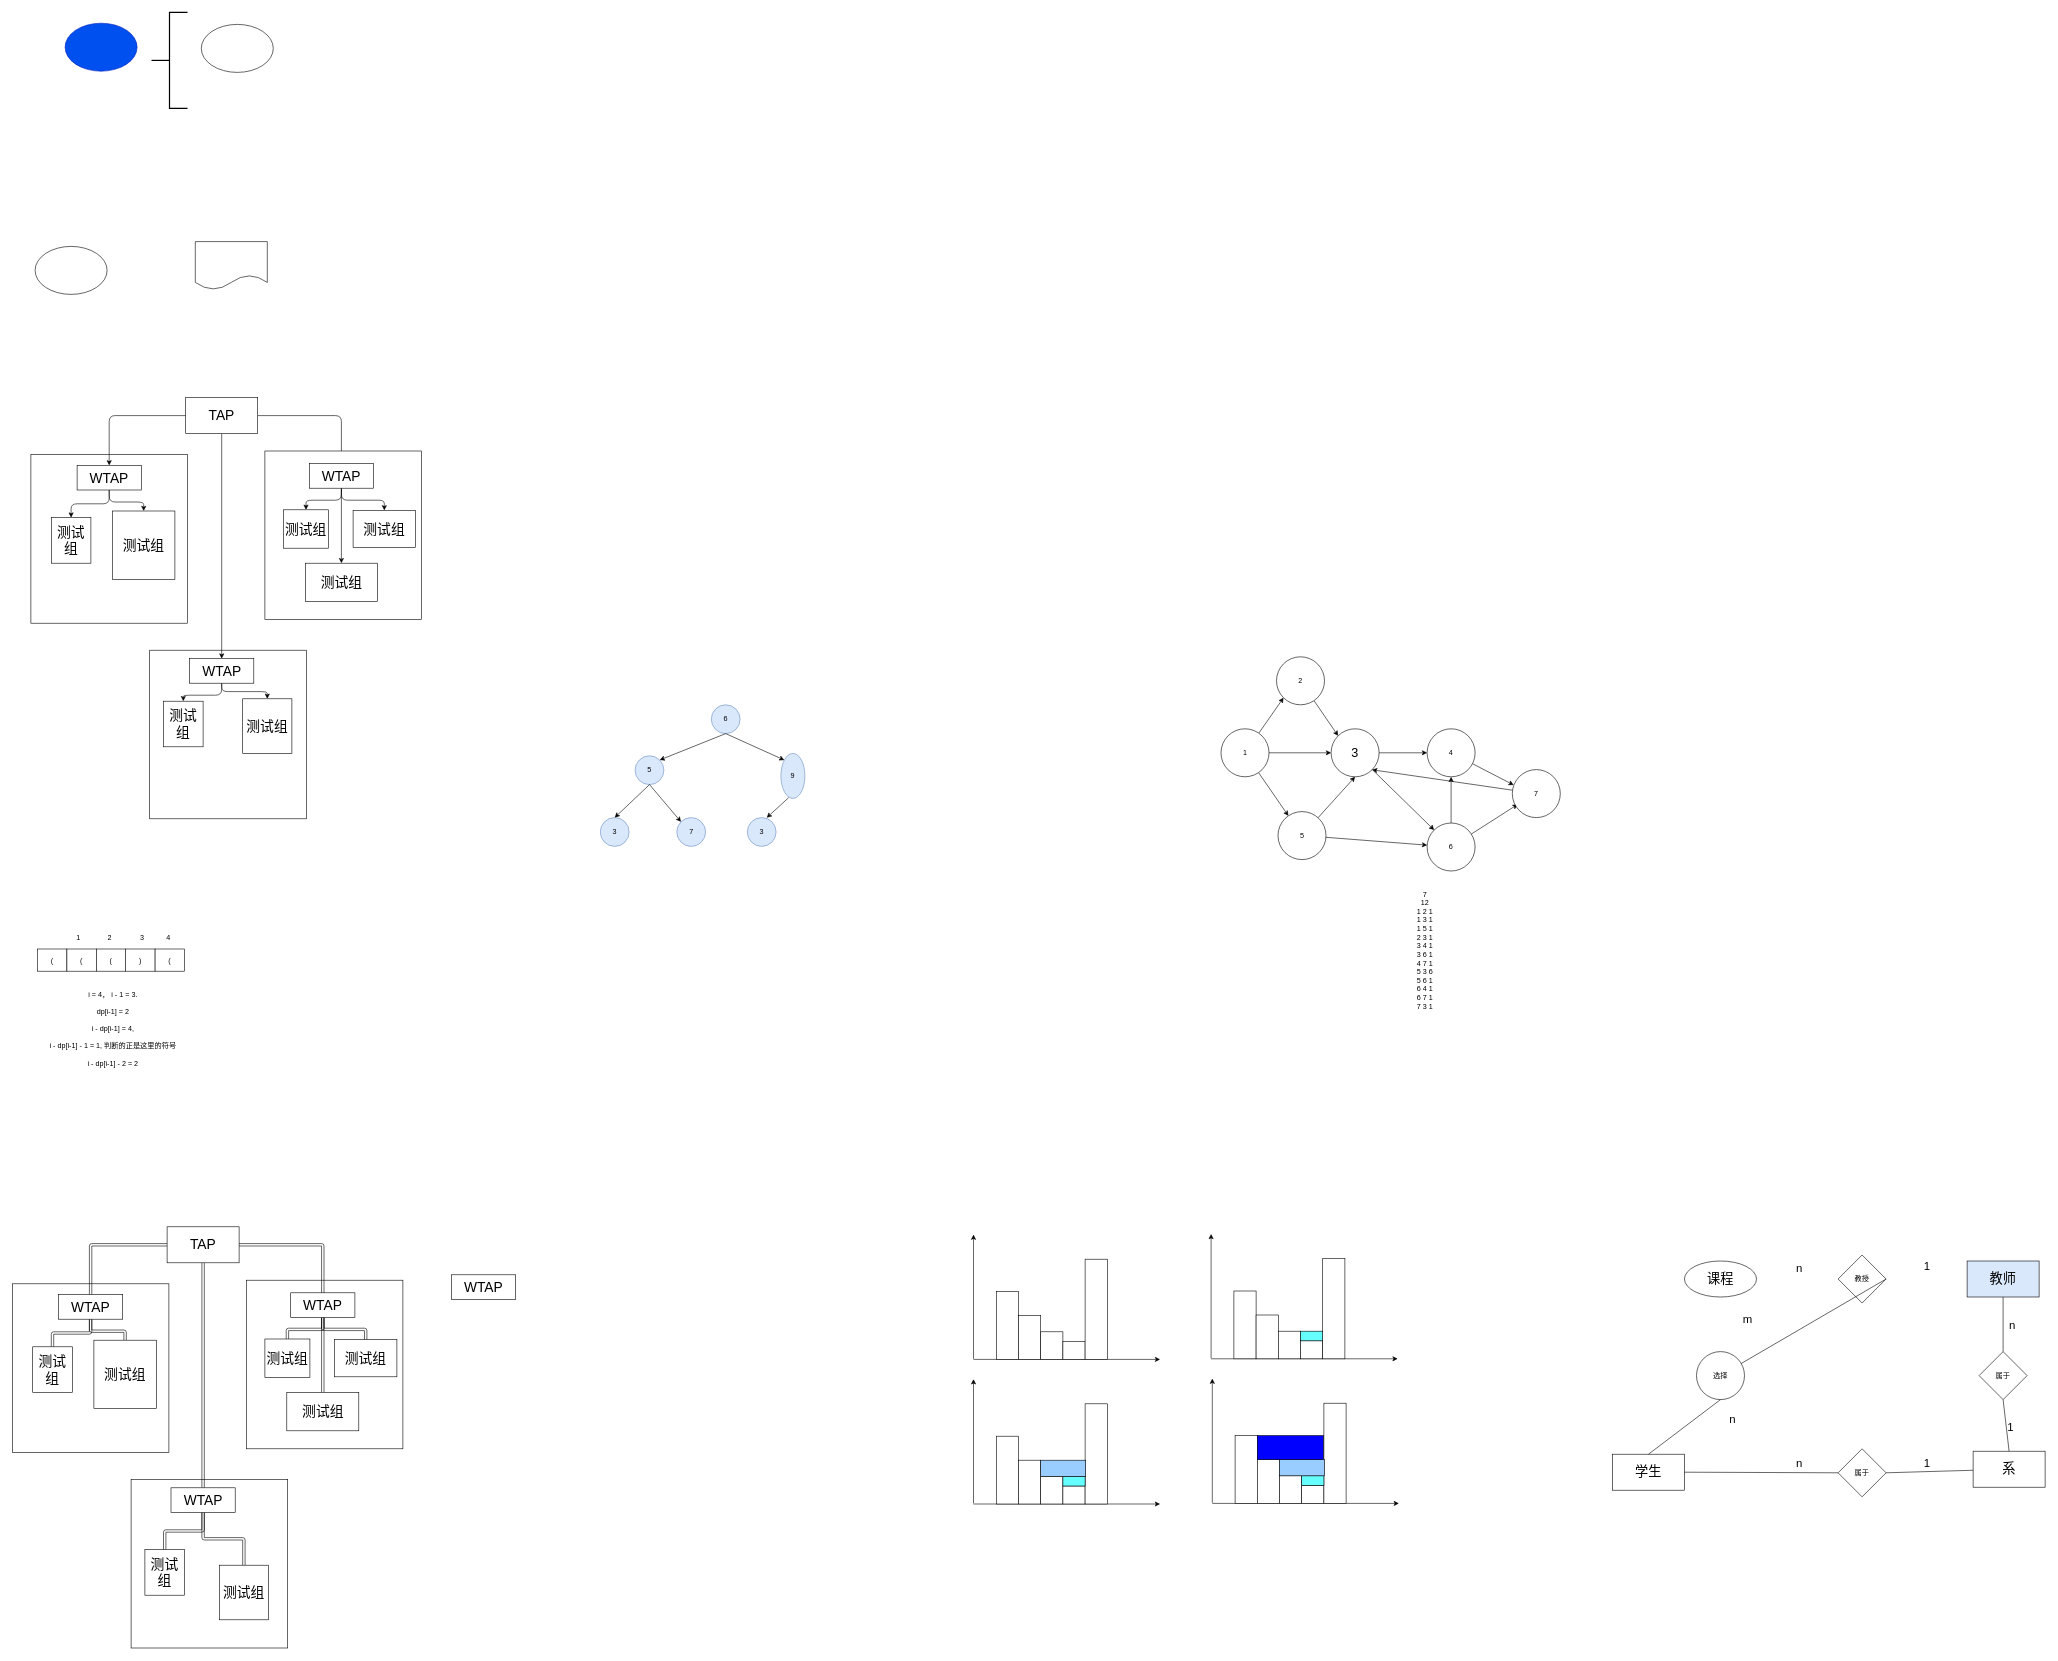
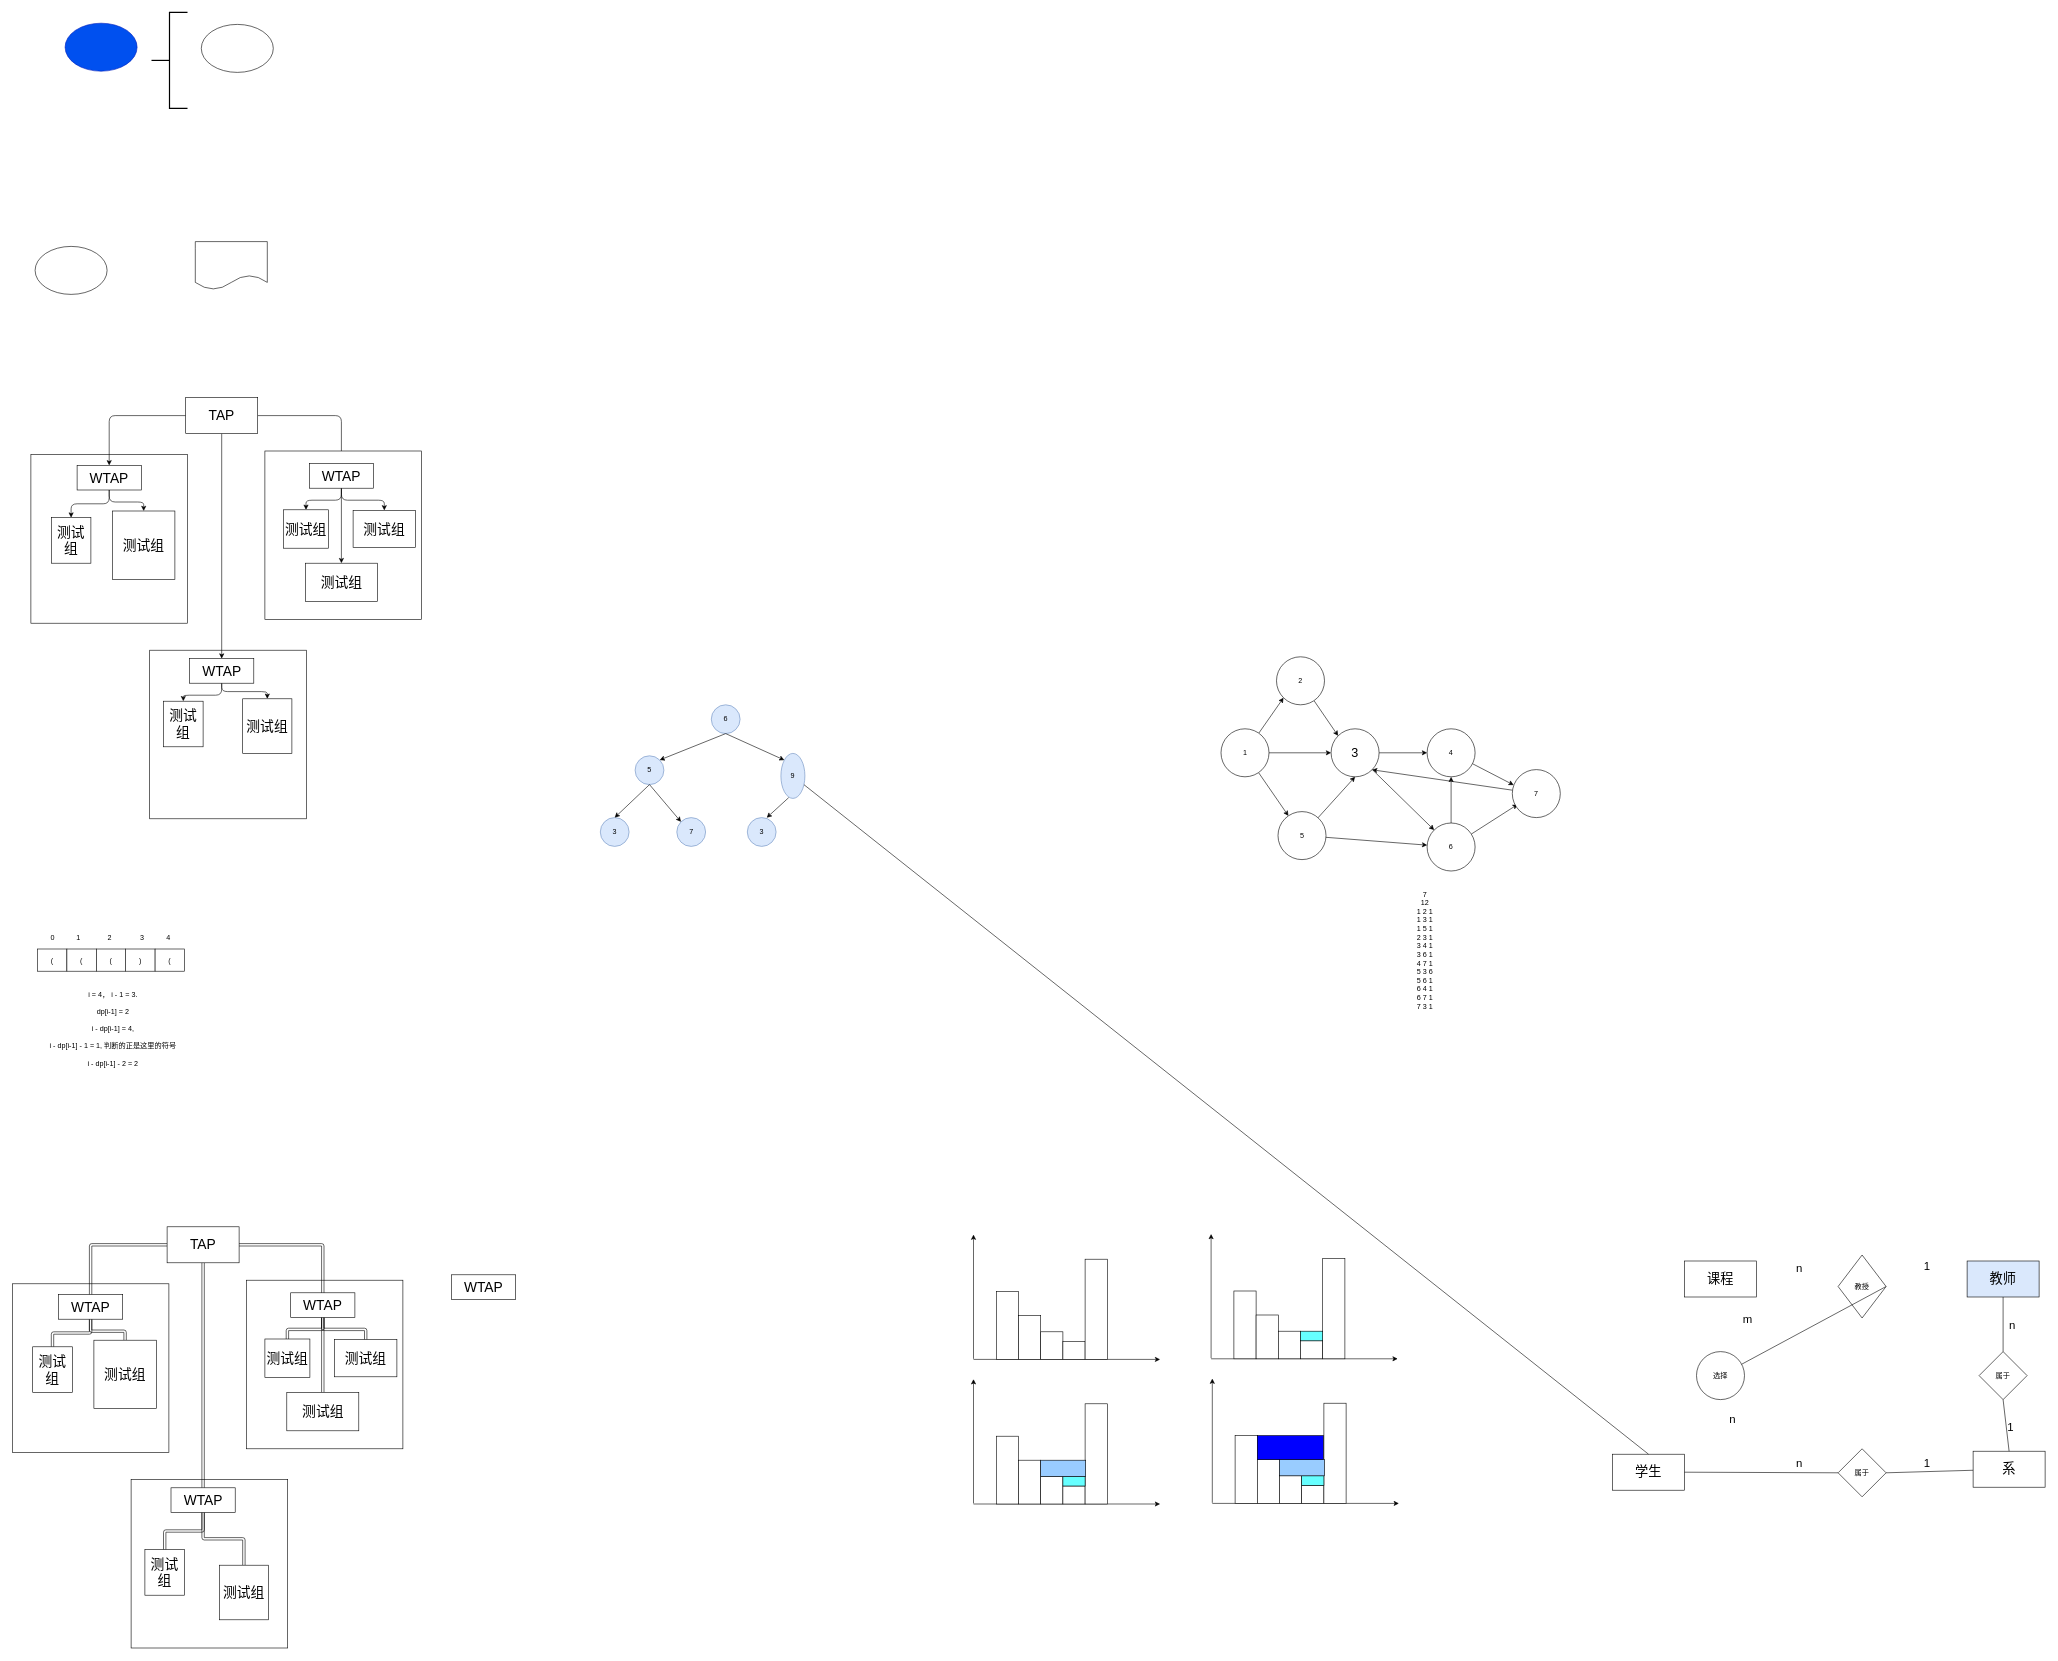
node "0": added
node "课程": shape ellipse -> rectangle
node "教授": size 48x48 -> 48x63
edge "选择" -- "学生": now "9" -- "学生"
